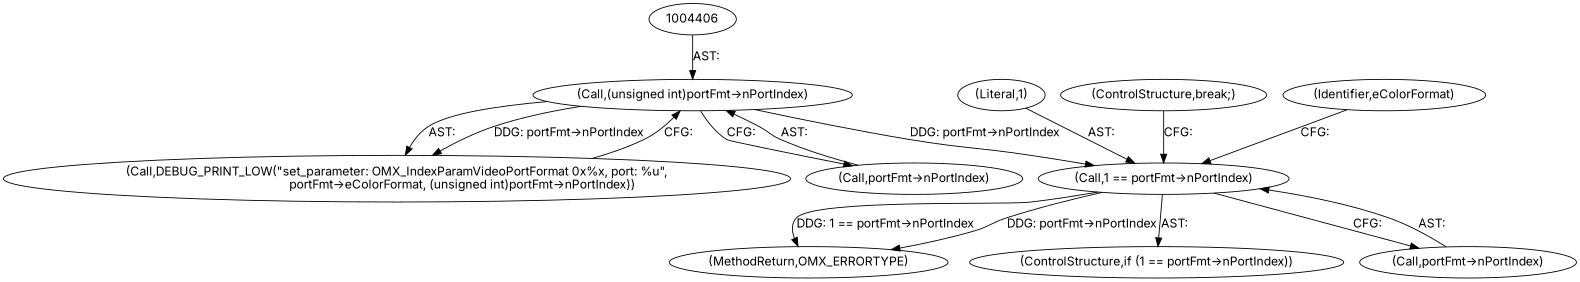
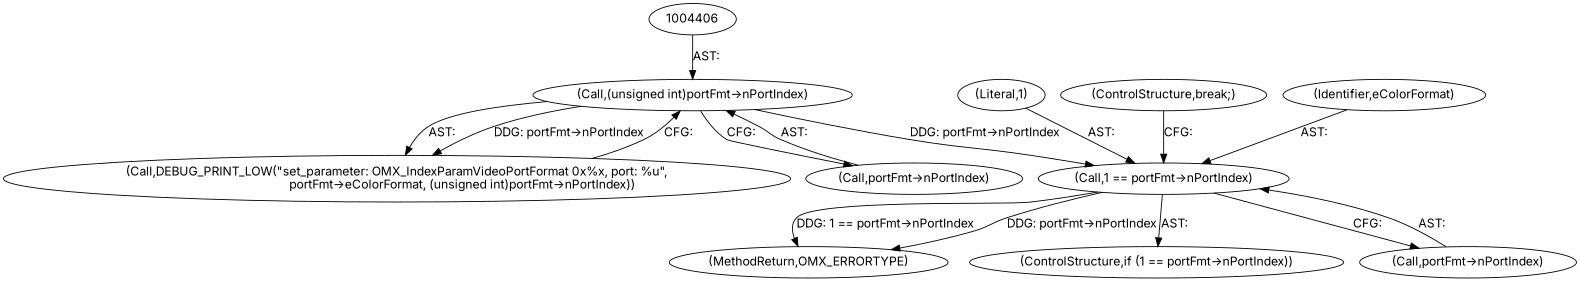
edge "(Identifier,eColorFormat)" -> "(Call,1 == portFmt->nPortIndex)": label "CFG: " -> "AST: "
